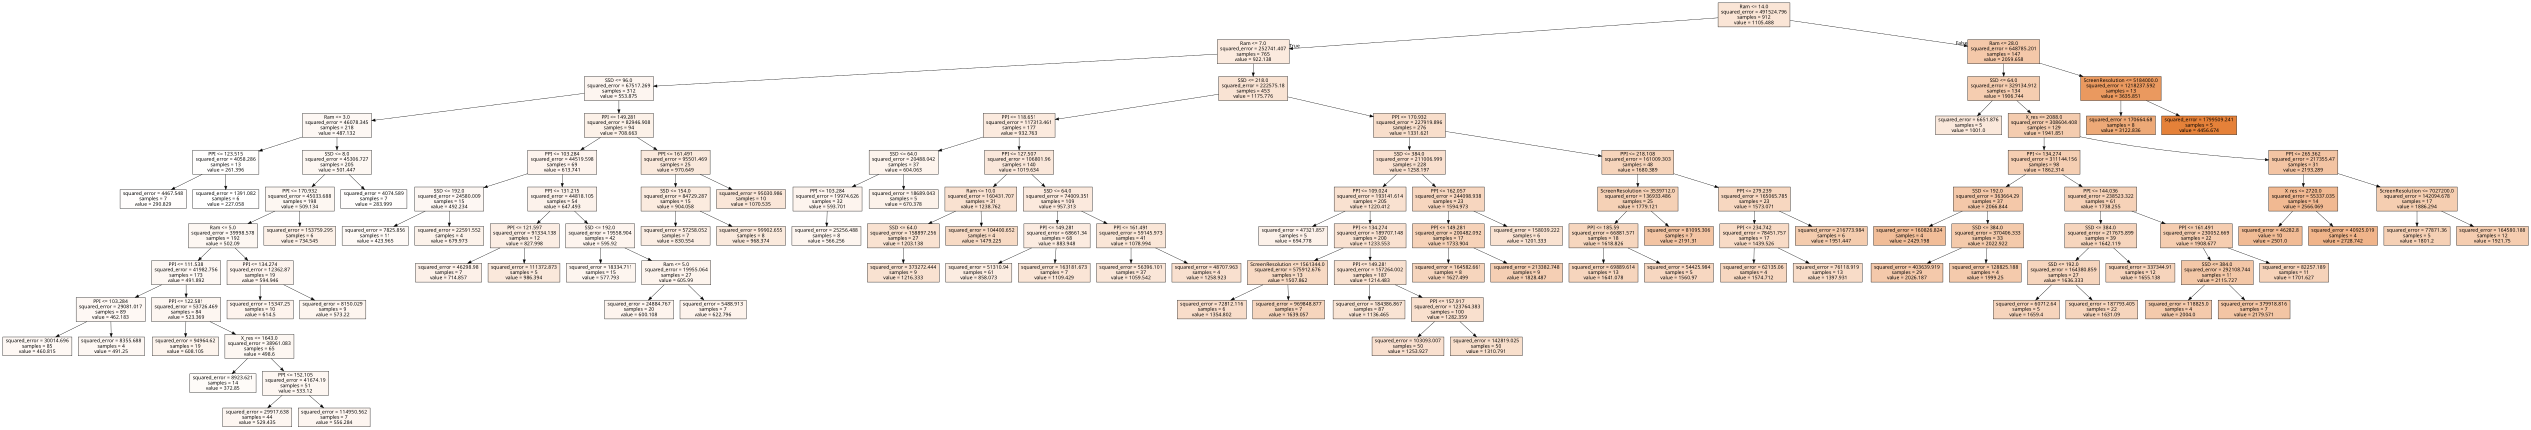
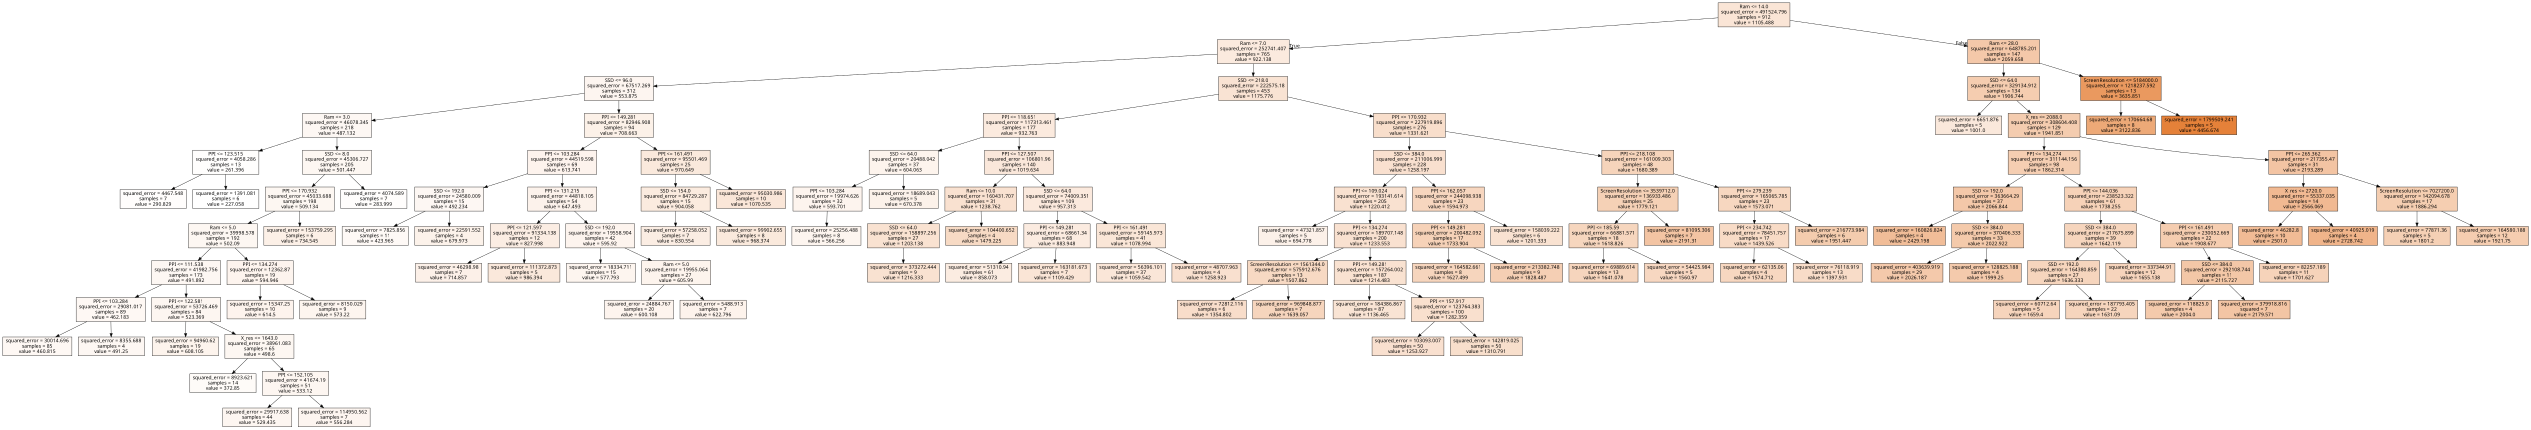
node "squared_error = 1391.082 samples = 6 value = 227.058": label "squared_error = 1391.082 samples = 6 value = 227.058" -> "squared_error = 1391.081 samples = 6 value = 227.058"
node "squared_error = 46282.8 value = 10 value = 2501.0": label "squared_error = 46282.8 value = 10 value = 2501.0" -> "squared_error = 46282.8 samples = 10 value = 2501.0"
node "squared_error = 379918.816 samples = 7 value = 2179.571": label "squared_error = 379918.816 samples = 7 value = 2179.571" -> "squared_error = 379918.816 squared = 7 value = 2179.571"
node "squared_error = 94964.62 samples = 19 value = 608.105": label "squared_error = 94964.62 samples = 19 value = 608.105" -> "squared_error = 94960.62 samples = 19 value = 608.105"
